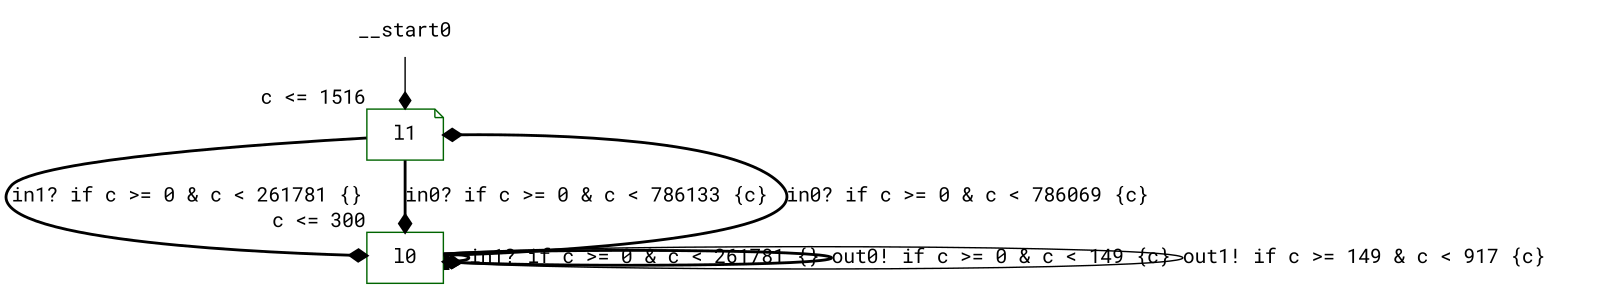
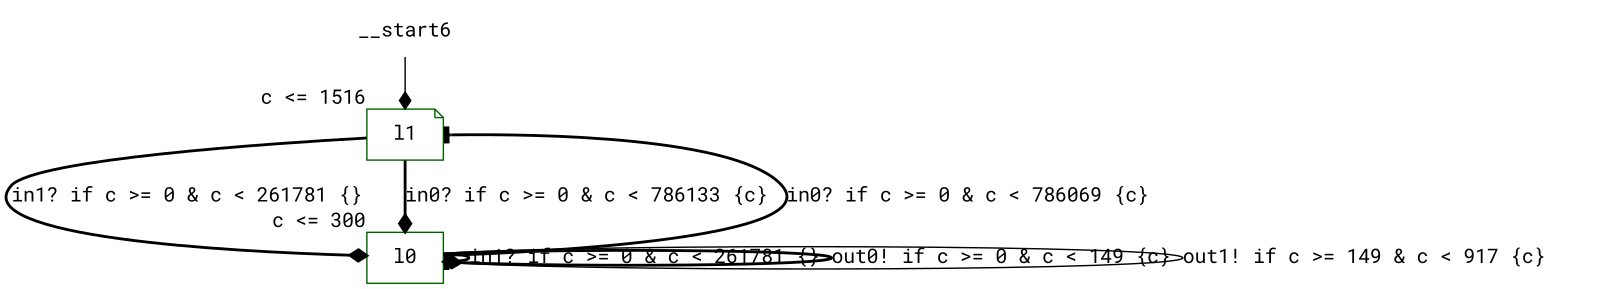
node "__start0": label "__start0" -> "__start6"
edge "l0 c <= 300" -> "l1 c <= 1516": arrowhead diamond -> tee
